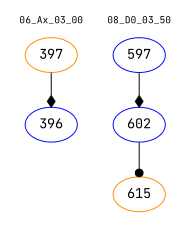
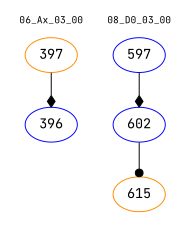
cluster "08_D0_03_50": label "08_D0_03_50" -> "08_D0_03_00"
